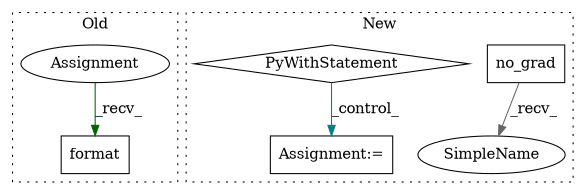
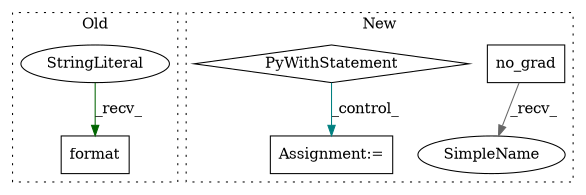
node "Assignment": label "Assignment" -> "StringLiteral"
